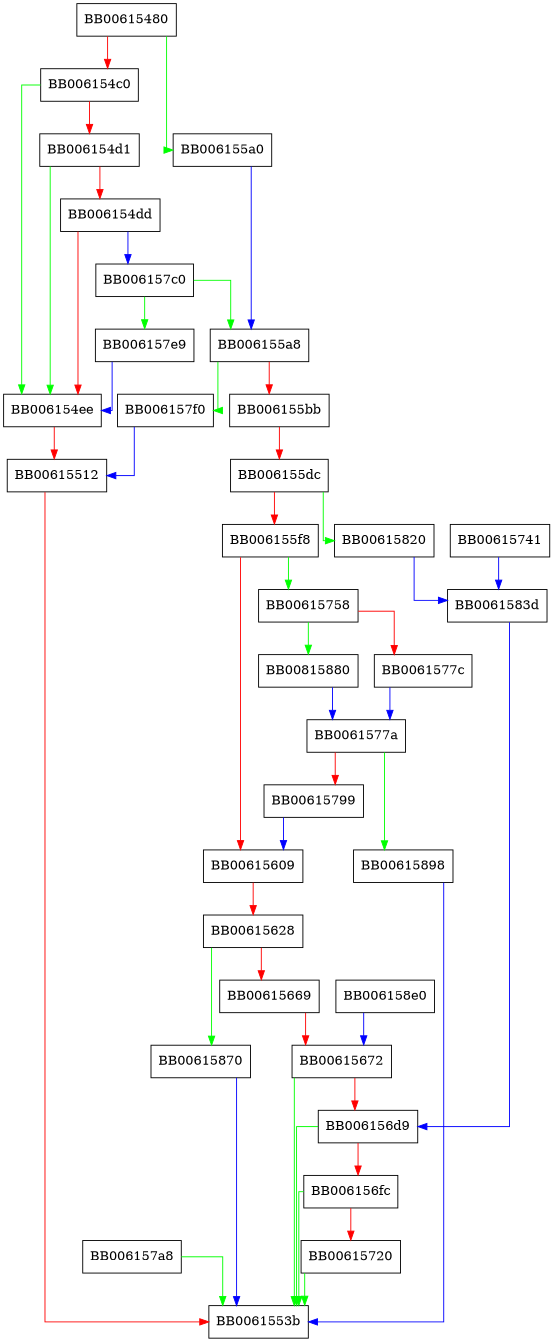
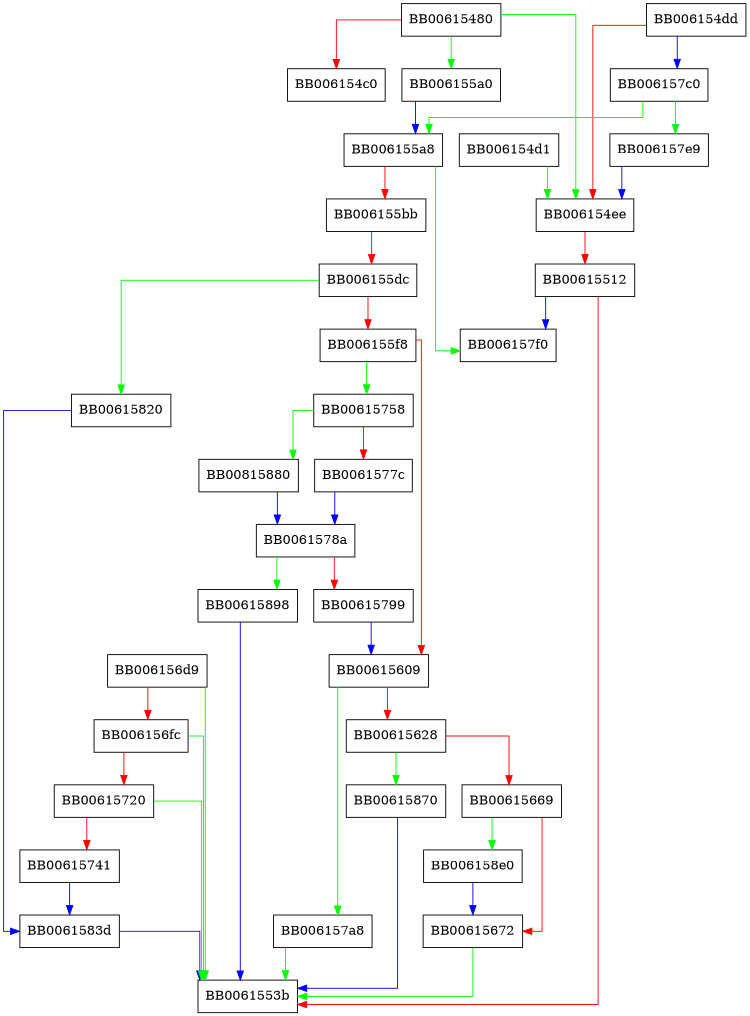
edge "BB006154c0" -> "BB006154d1": removed
edge "BB006154d1" -> "BB006154dd": removed
edge "BB006154c0" -> "BB006154ee": now "BB00615480" -> "BB006154ee"
edge "BB006157f0" -> "BB00615512": reversed
node "BB0061577a": label "BB0061577a" -> "BB0061578a"
edge "BB00615609" -> "BB006157a8": added
edge "BB00615720" -> "BB00615741": added
edge "BB00615669" -> "BB006158e0": added
edge "BB0061583d" -> "BB006156d9": now "BB0061583d" -> "BB0061553b"
edge "BB00615672" -> "BB006156d9": removed
